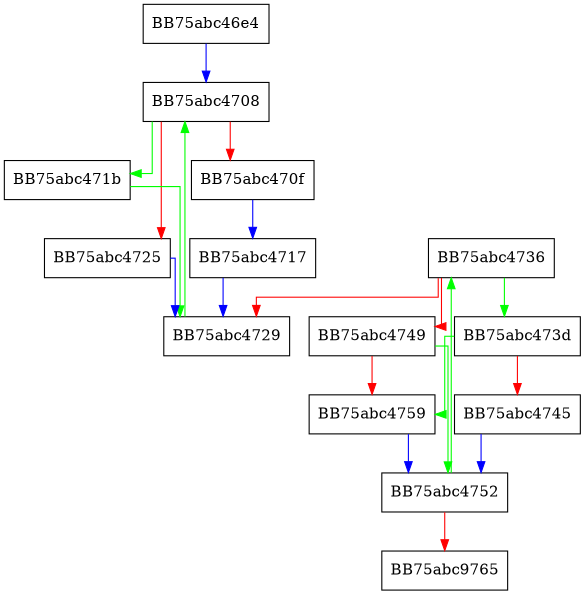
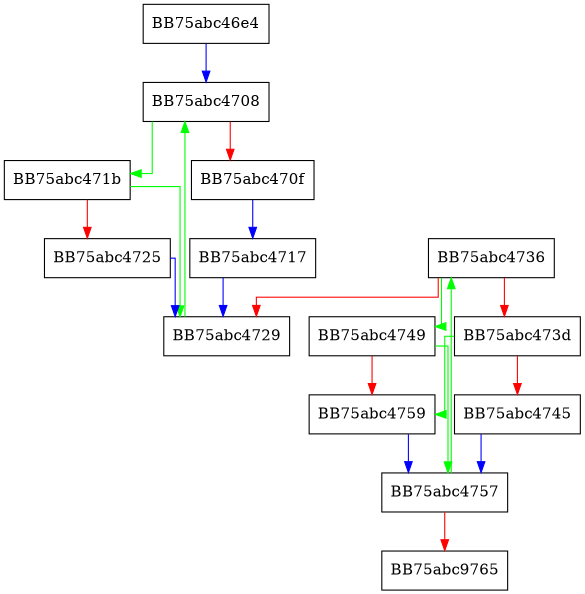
edge "BB75abc4708" -> "BB75abc4725": now "BB75abc471b" -> "BB75abc4725"
edge "BB75abc4736" -> "BB75abc473d": color green -> red
edge "BB75abc4736" -> "BB75abc4749": color red -> green
node "BB75abc4752": label "BB75abc4752" -> "BB75abc4757"
